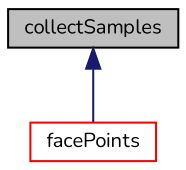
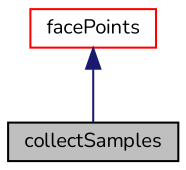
edge "facePoints" -> "collectSamples": reversed
